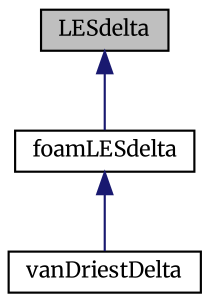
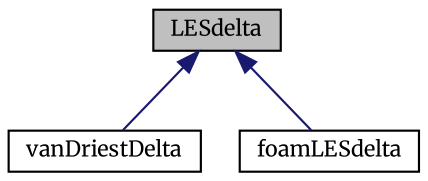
edge "vanDriestDelta" -> "foamLESdelta": now "vanDriestDelta" -> "LESdelta"
